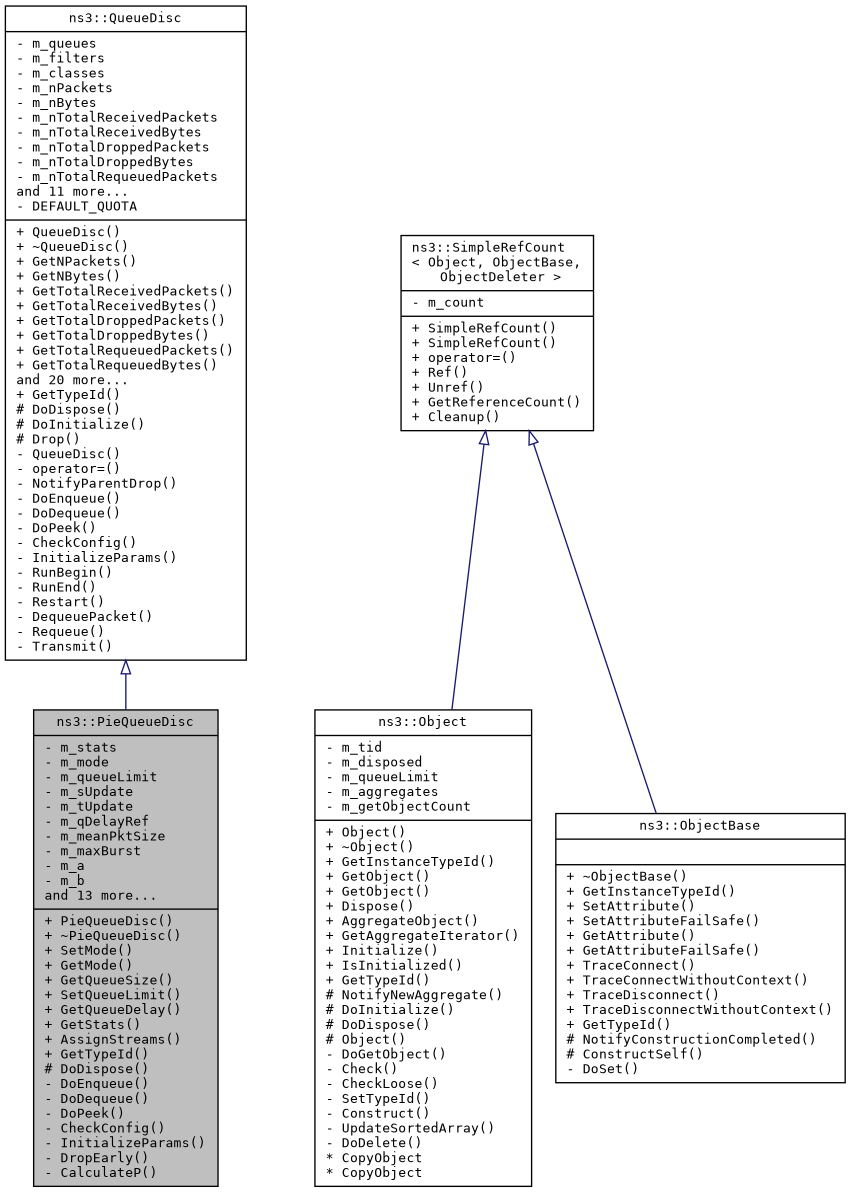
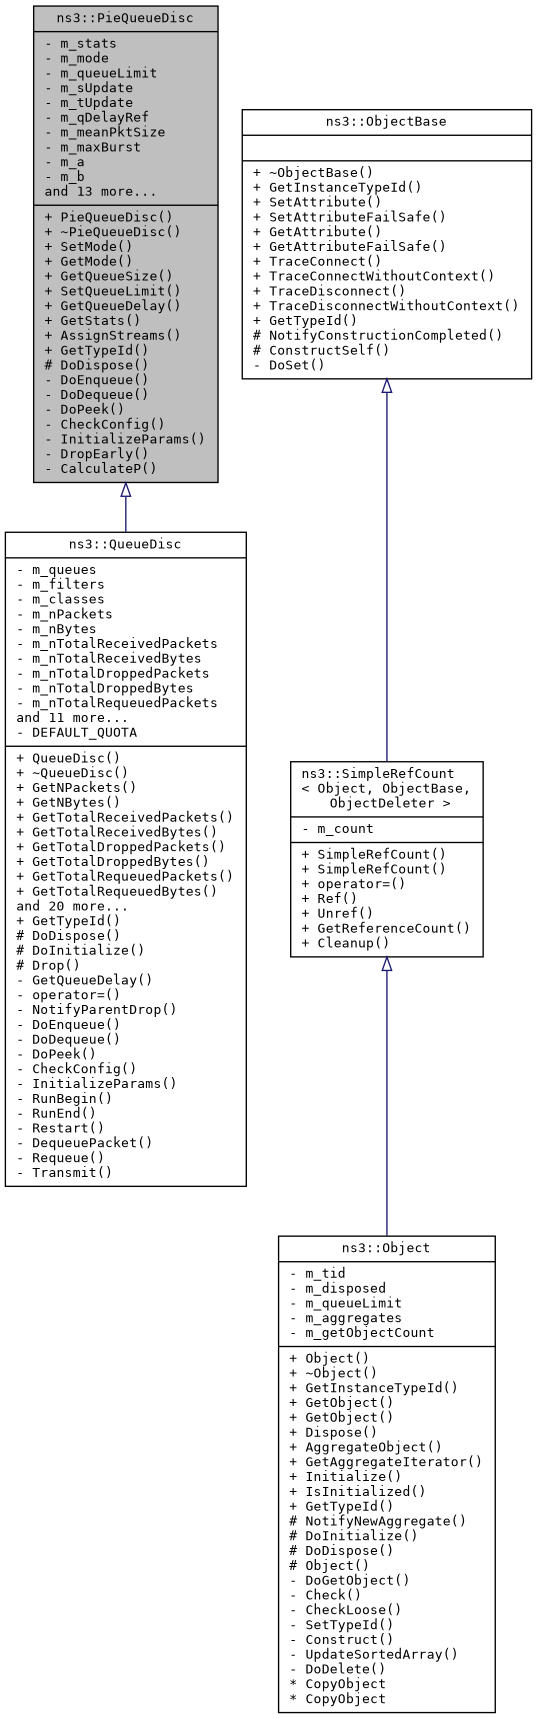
node "ns3::QueueDisc": text "- QueueDisc()" -> "- GetQueueDelay()"
edge "ns3::ObjectBase" -> "ns3::SimpleRefCount": reversed
edge "ns3::PieQueueDisc" -> "ns3::QueueDisc": reversed
